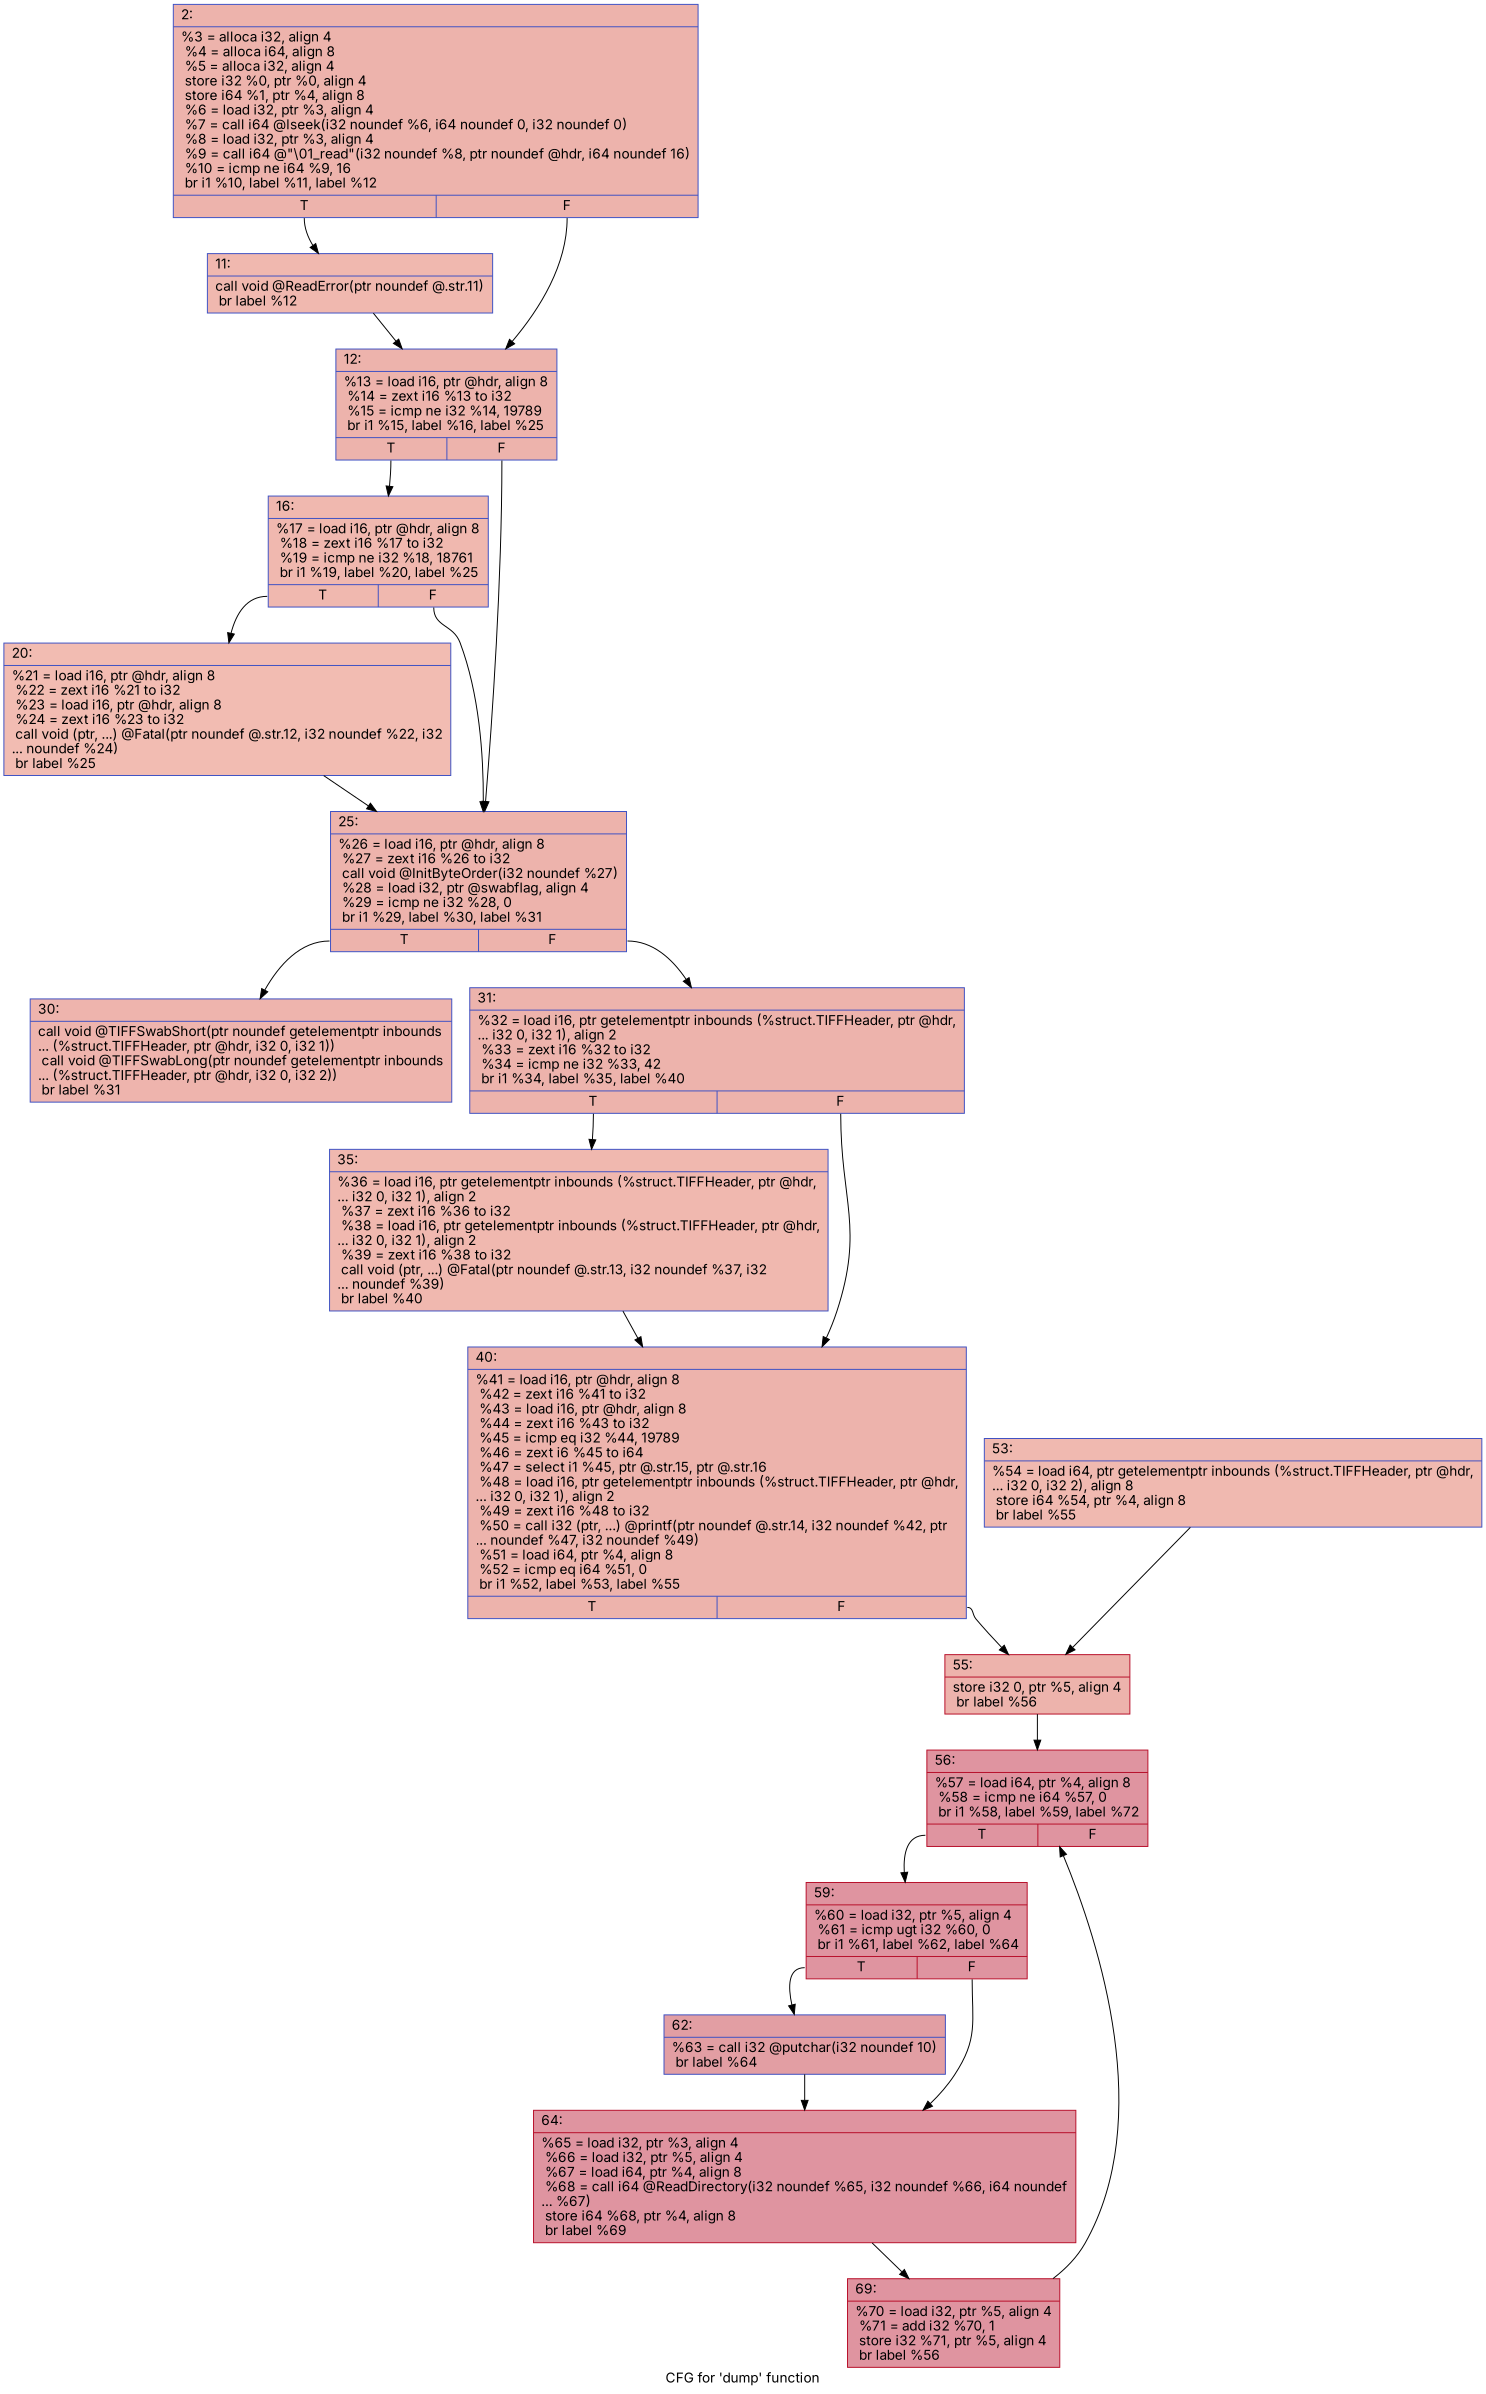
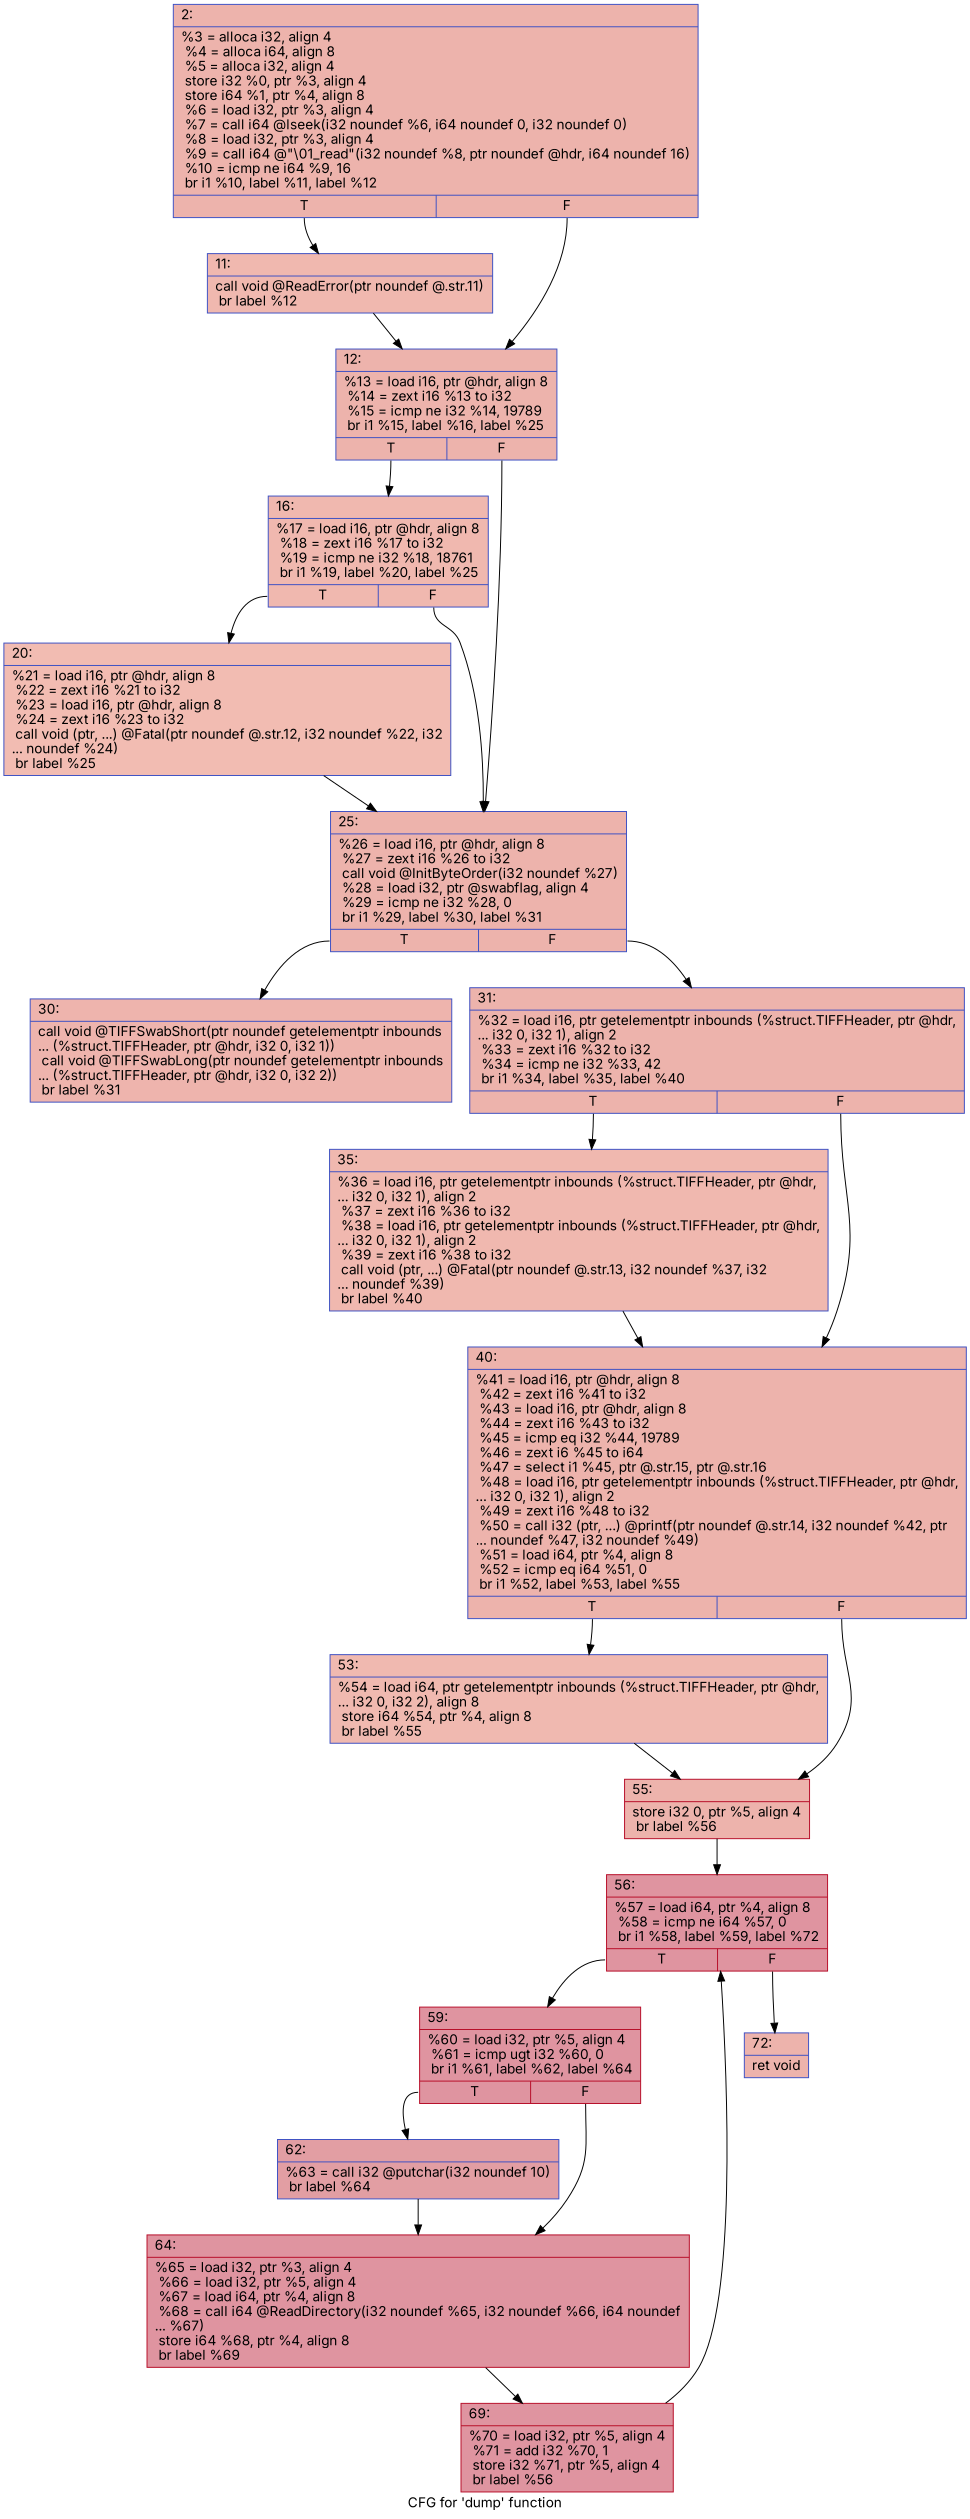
node "2:": text "store i32 %0, ptr %0, align 4" -> "store i32 %0, ptr %3, align 4"
edge "40:" -> "53:": added
node "72:": added
